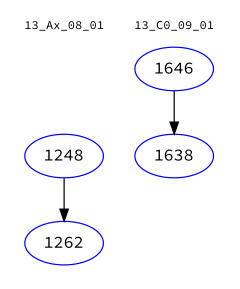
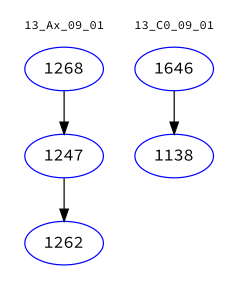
cluster "13_Ax_08_01": label "13_Ax_08_01" -> "13_Ax_09_01"
node "1268": added
node "1248": label "1248" -> "1247"
node "1638": label "1638" -> "1138"
